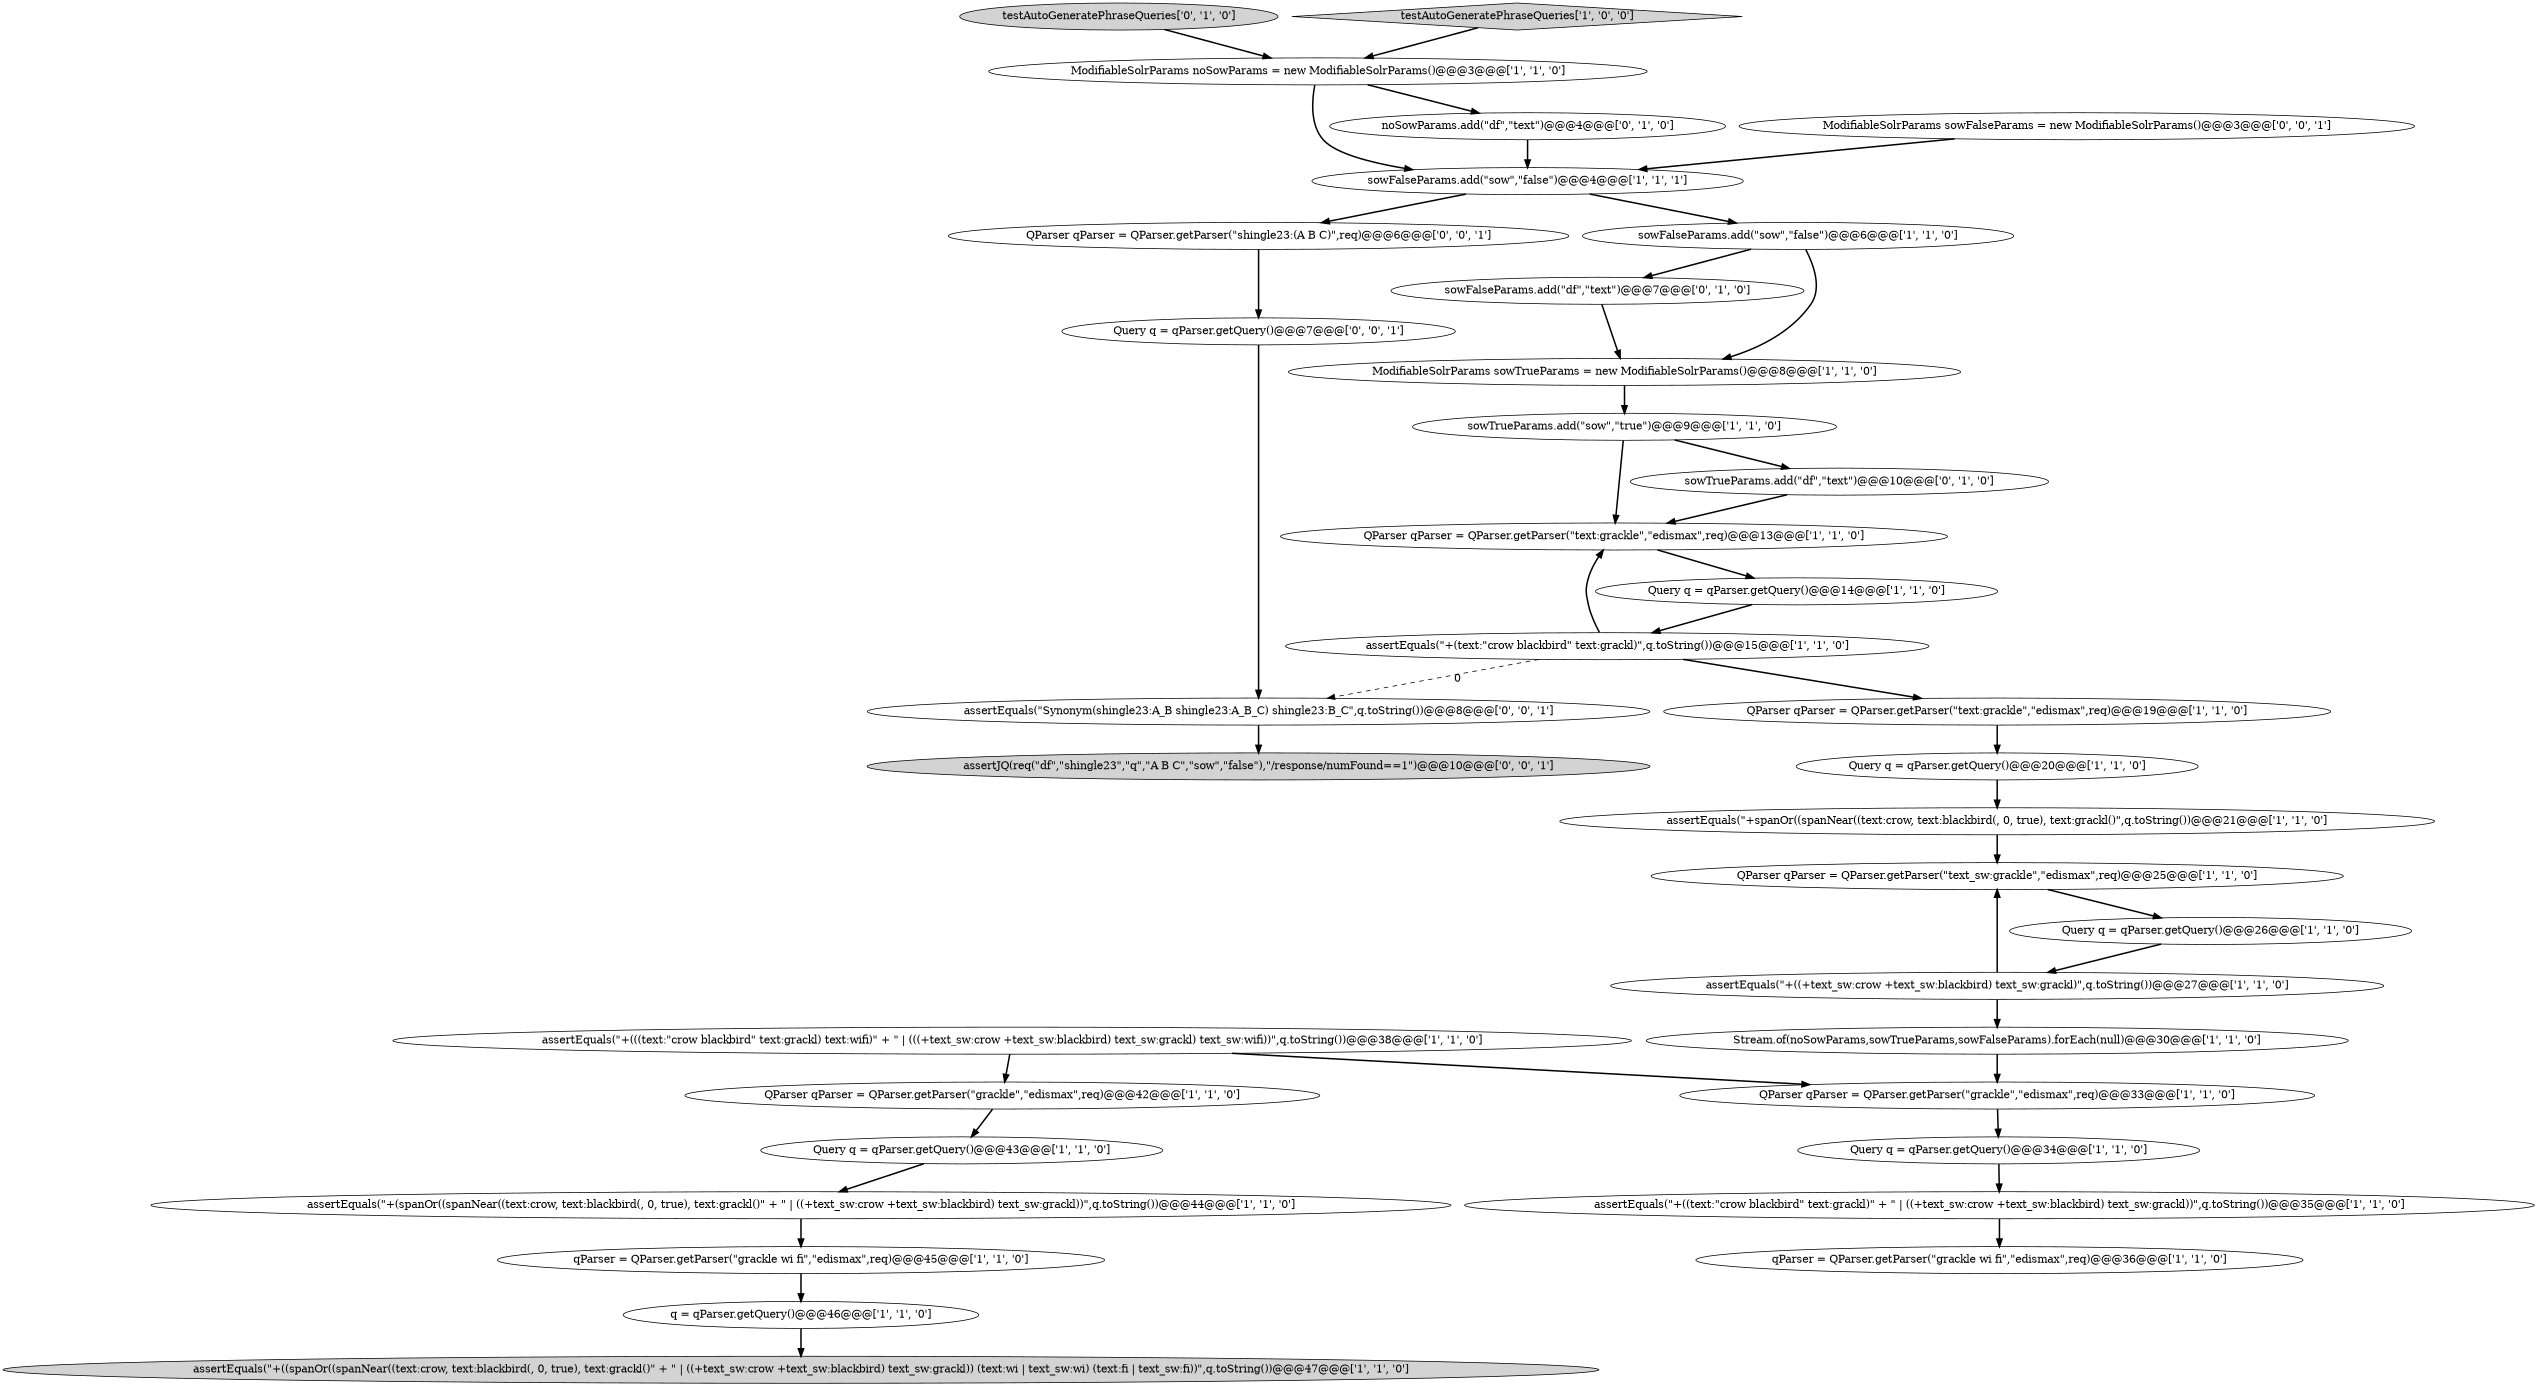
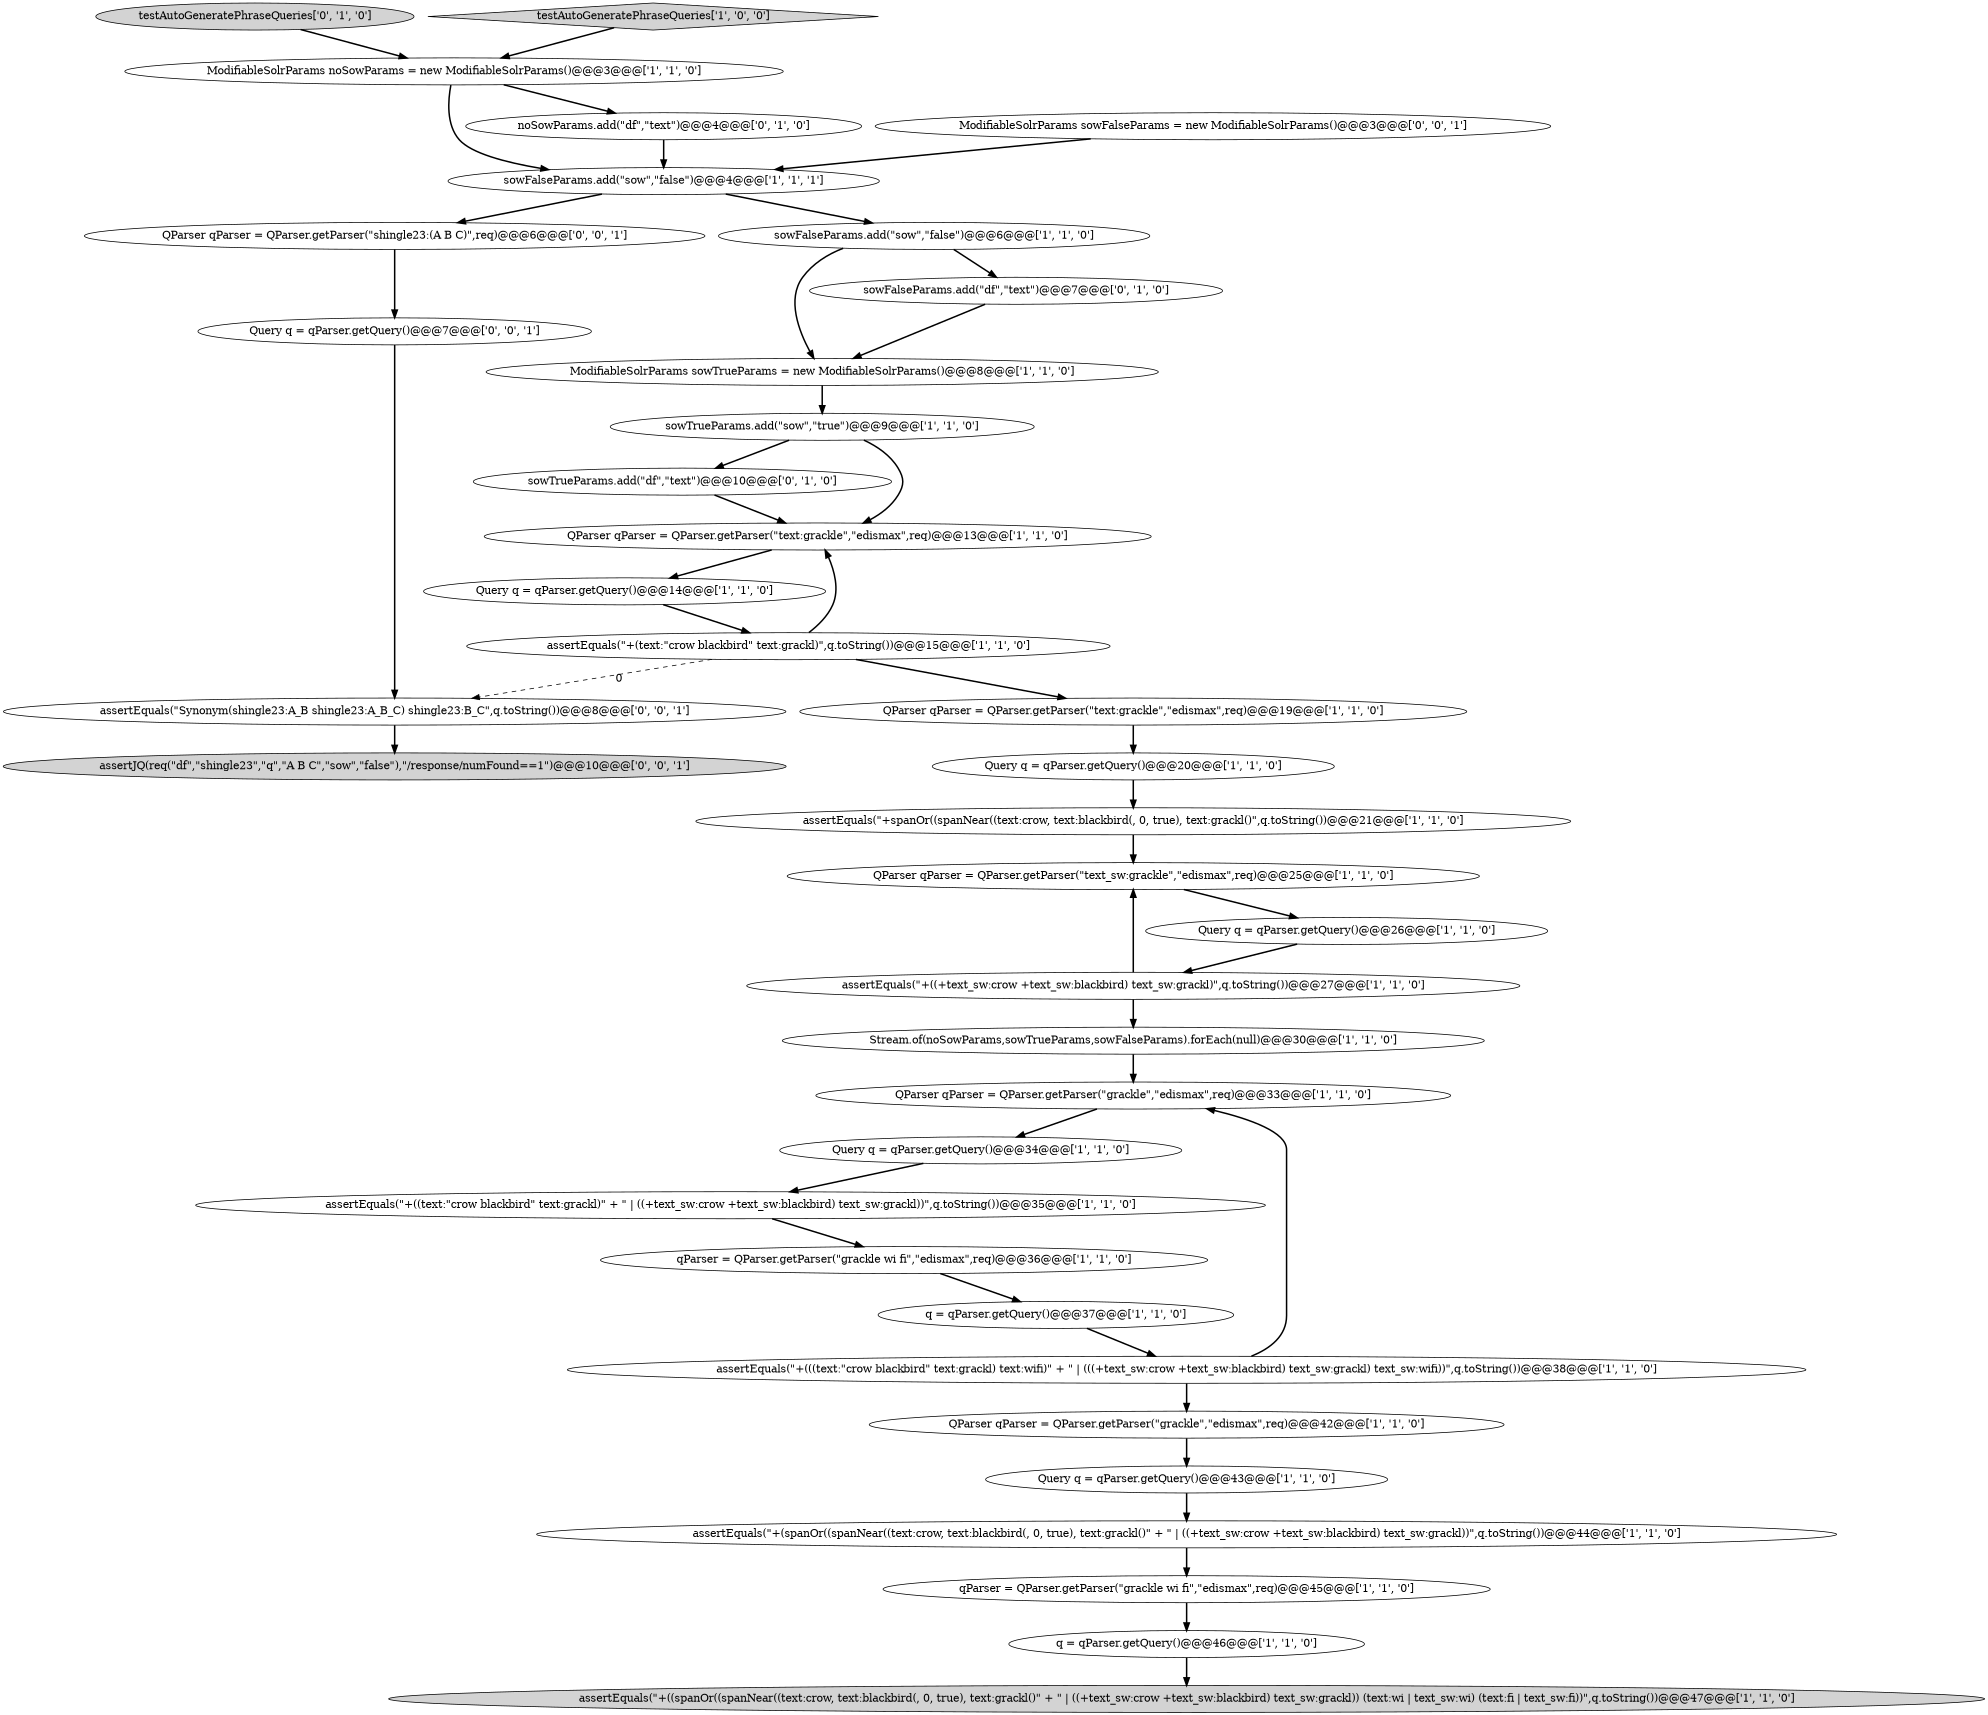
node "q = qParser.getQuery()@@@37@@@['1', '1', '0']": added
